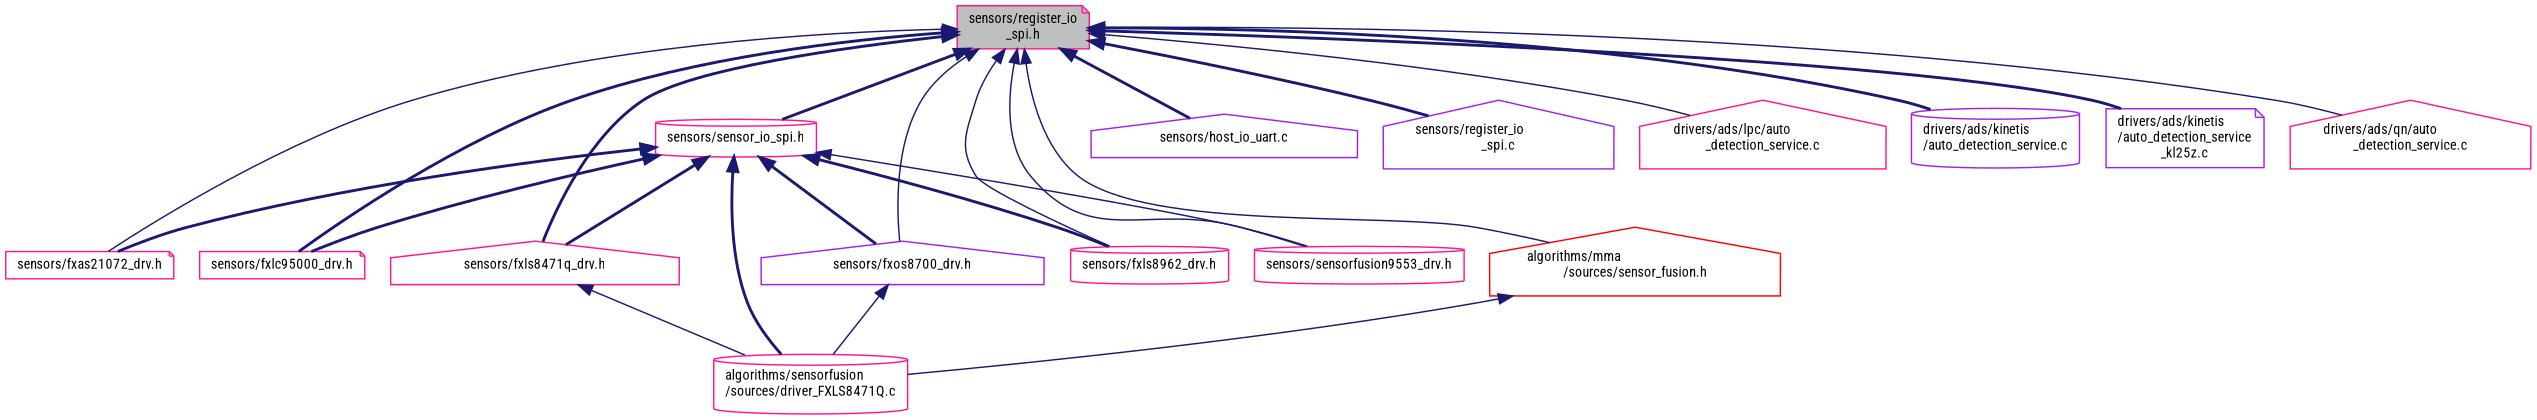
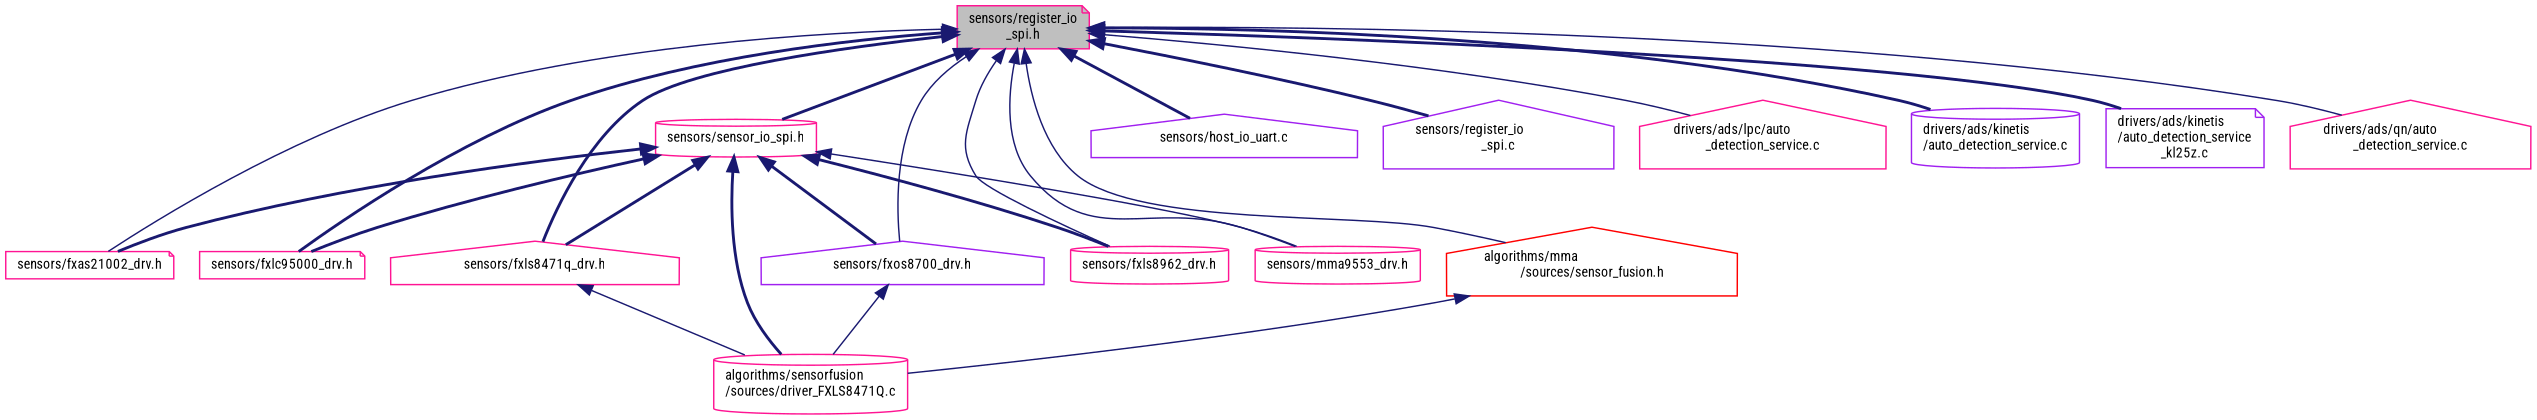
node "sensors/fxas21072_drv.h": label "sensors/fxas21072_drv.h" -> "sensors/fxas21002_drv.h"
node "sensors/sensorfusion9553_drv.h": label "sensors/sensorfusion9553_drv.h" -> "sensors/mma9553_drv.h"
